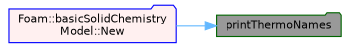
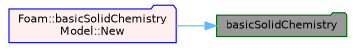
node "printThermoNames": label "printThermoNames" -> "basicSolidChemistry"
